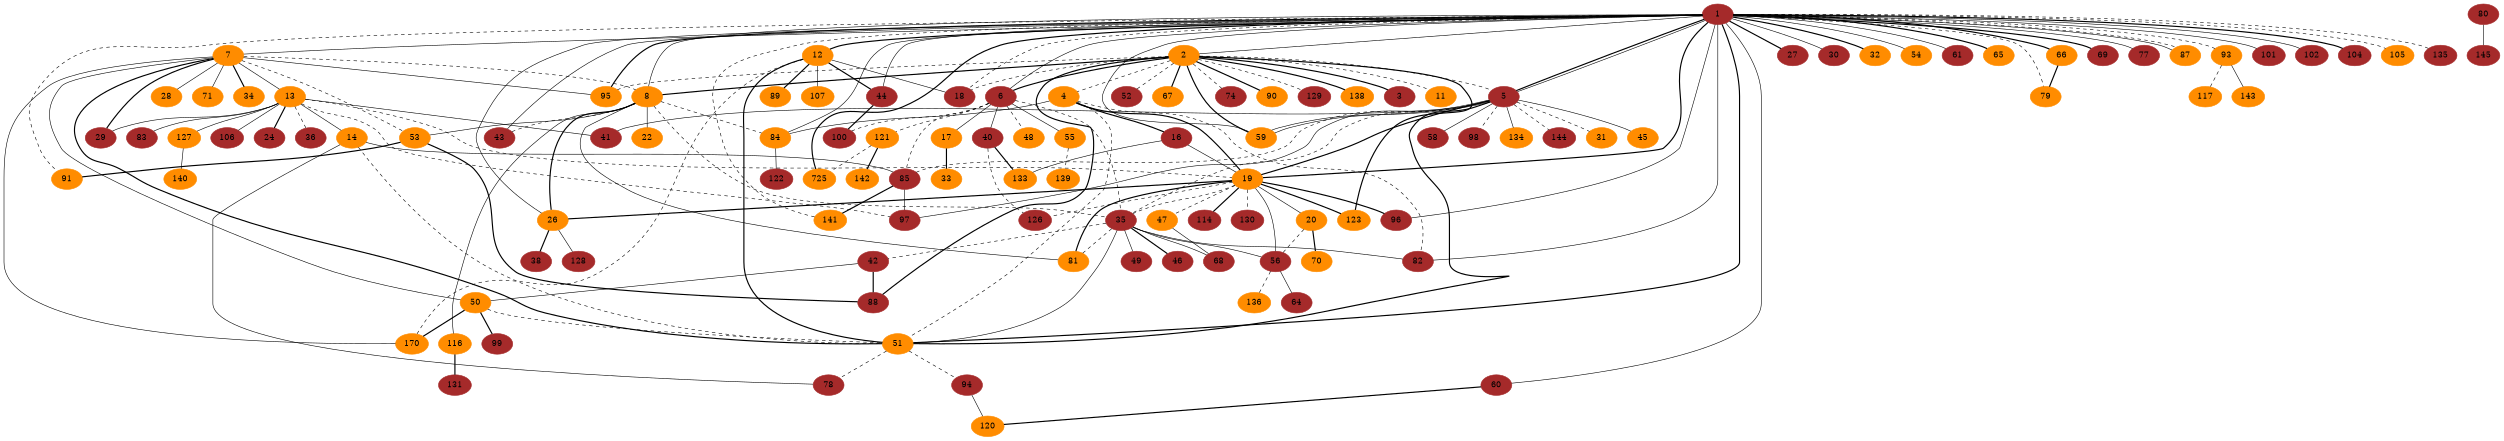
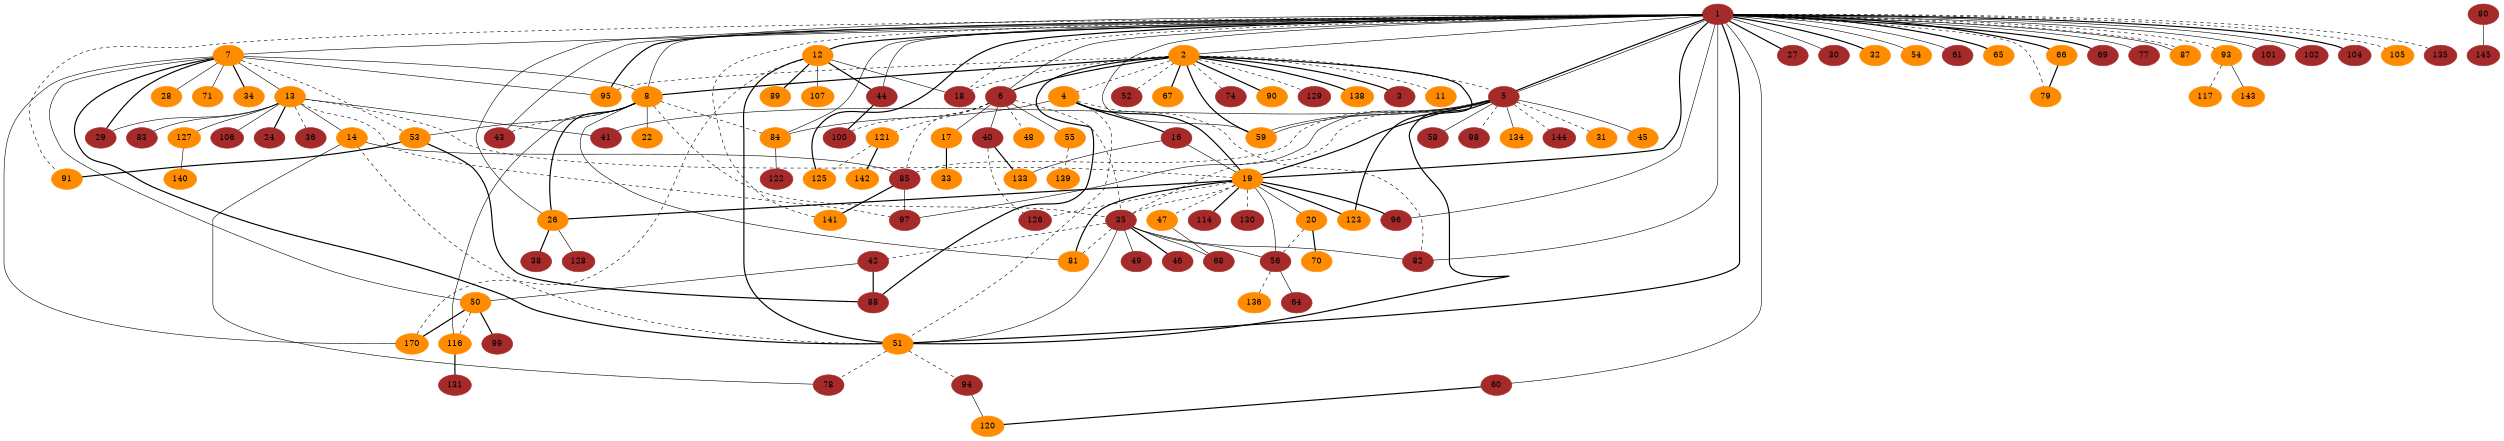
edge "7" -- "8": style dashed -> solid
node "725": label "725" -> "125"
edge "50" -- "51": now "50" -- "116"
